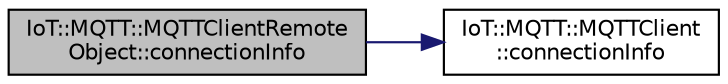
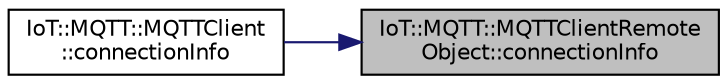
edge "IoT::MQTT::MQTTClientRemote Object::connectionInfo" -> "IoT::MQTT::MQTTClient ::connectionInfo": reversed
